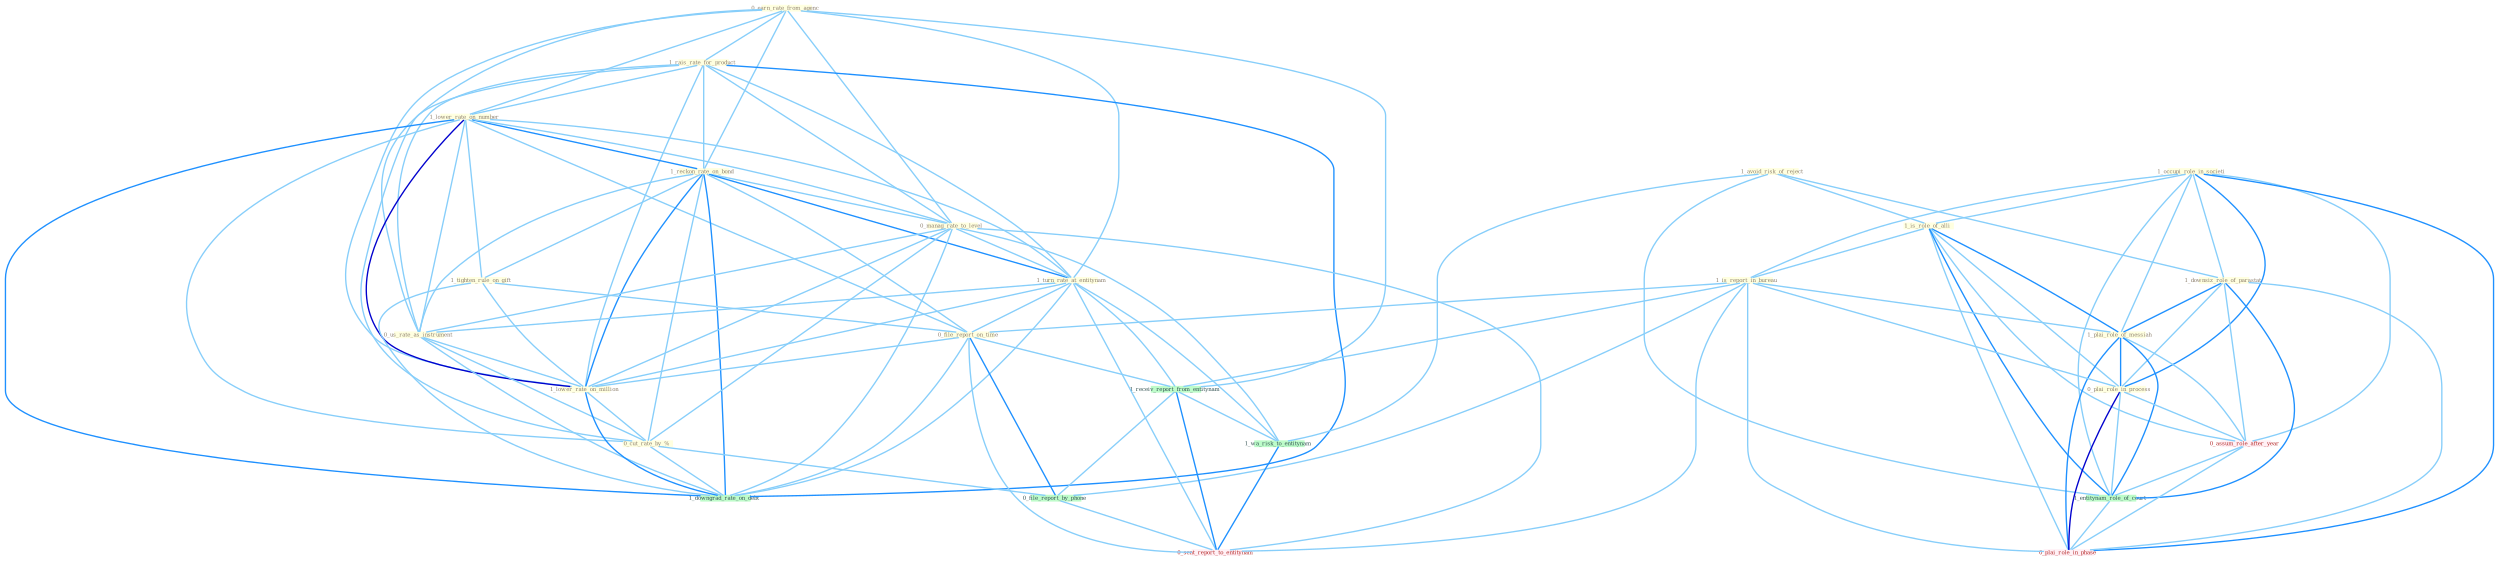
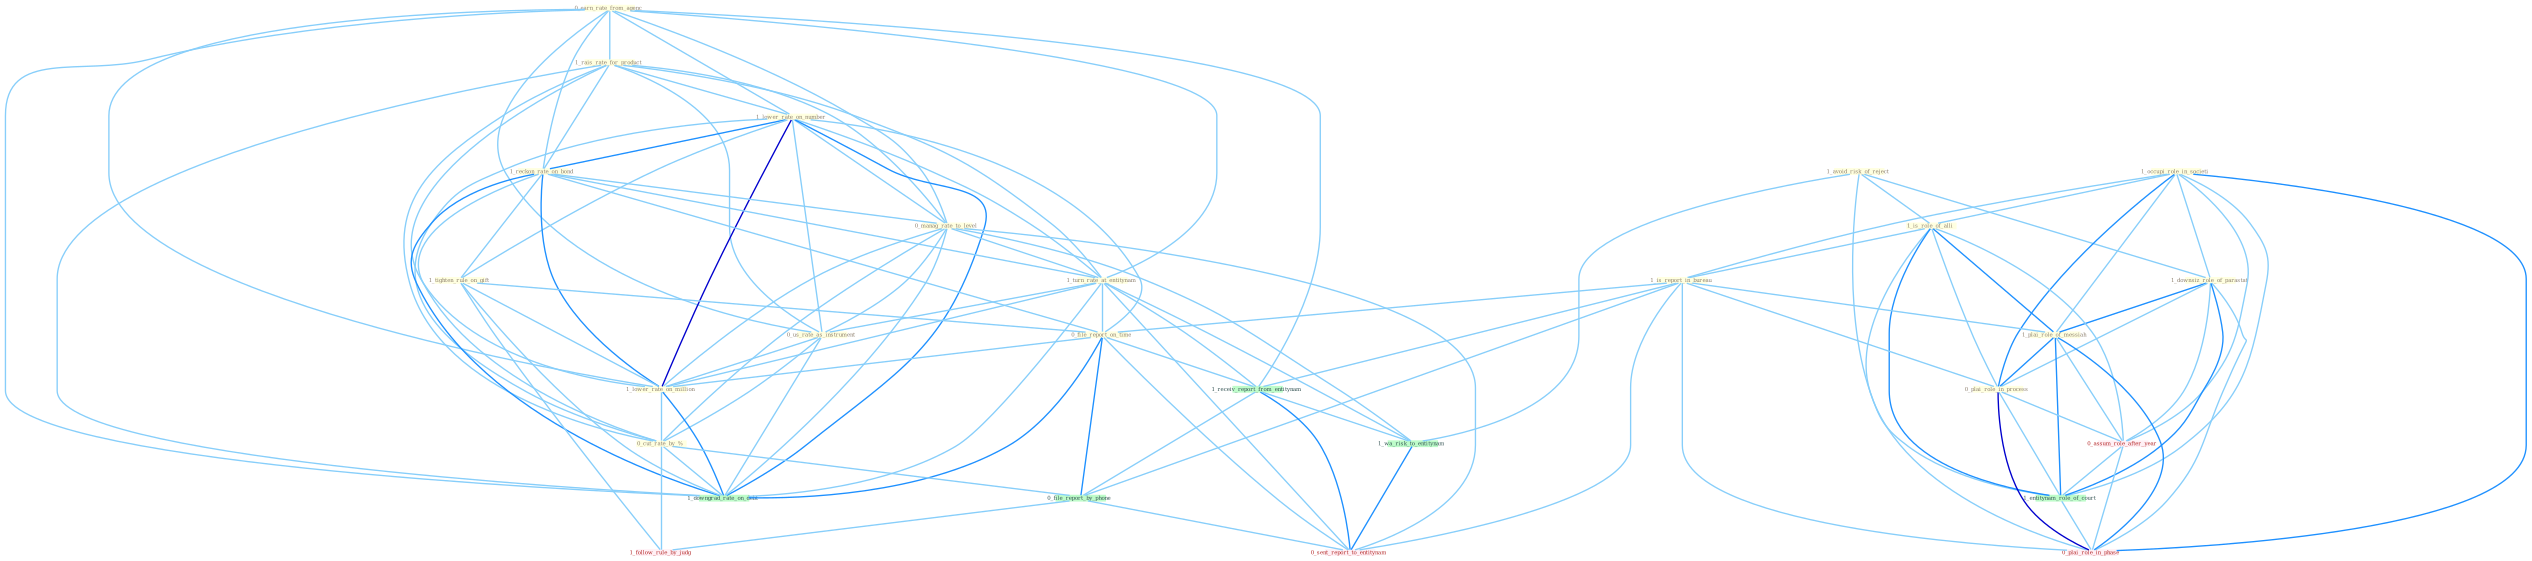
edge "1_reckon_rate_on_bond" -- "0_us_rate_as_instrument": removed
edge "1_reckon_rate_on_bond" -- "1_turn_rate_at_entitynam": color #1e90ff -> #87cefa
edge "1_rais_rate_for_product" -- "1_downgrad_rate_on_debt": color #1e90ff -> #87cefa
edge "0_earn_rate_from_agenc" -- "1_downgrad_rate_on_debt": added
edge "0_file_report_on_time" -- "1_downgrad_rate_on_debt": color #87cefa -> #1e90ff
node "1_follow_rule_by_judg": added
